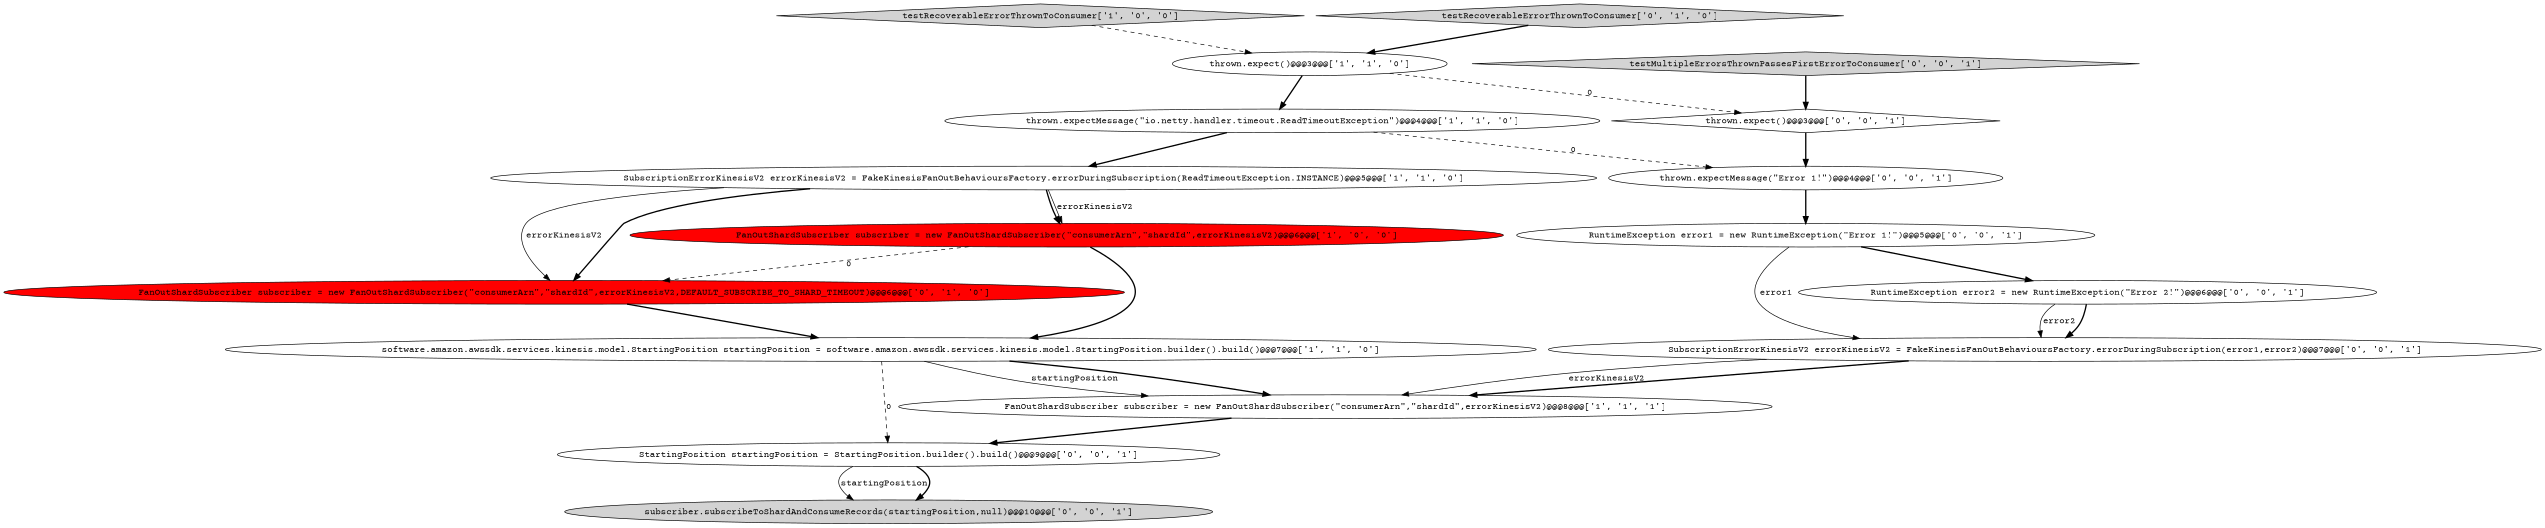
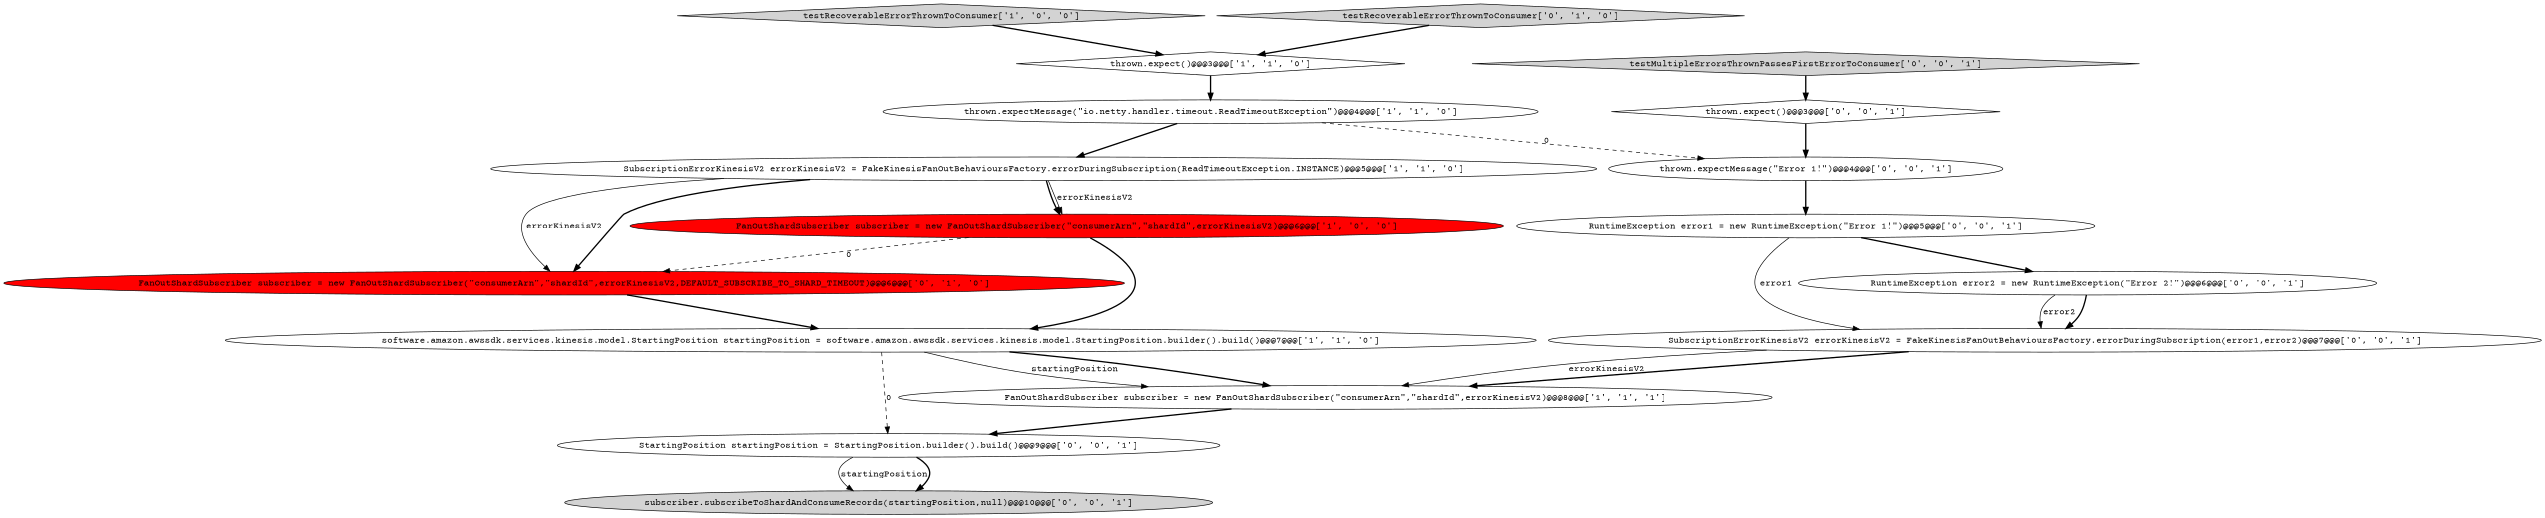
edge "testRecoverableErrorThrownToConsumer['1', '0', '0']" -> "thrown.expect()@@@3@@@['1', '1', '0']": style dashed -> bold
node "thrown.expect()@@@3@@@['1', '1', '0']": shape ellipse -> diamond
edge "thrown.expect()@@@3@@@['1', '1', '0']" -> "thrown.expect()@@@3@@@['0', '0', '1']": removed, label "0"
